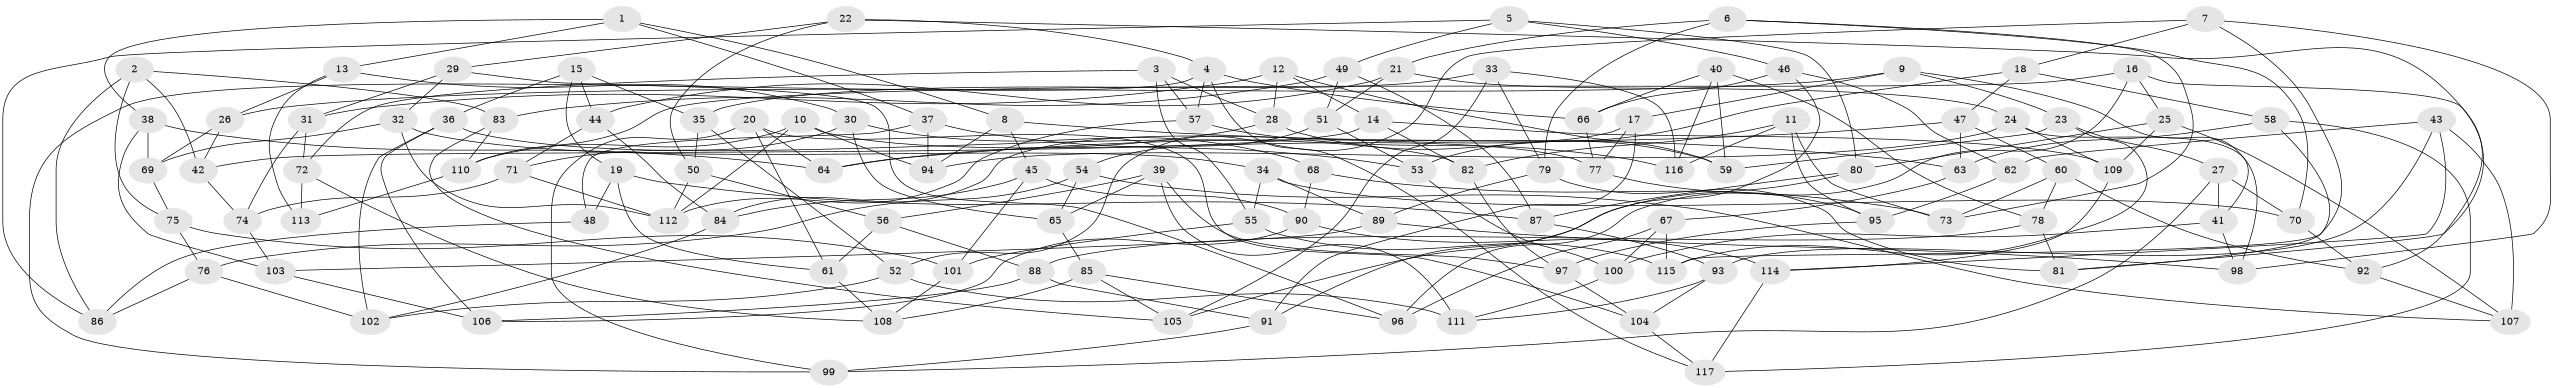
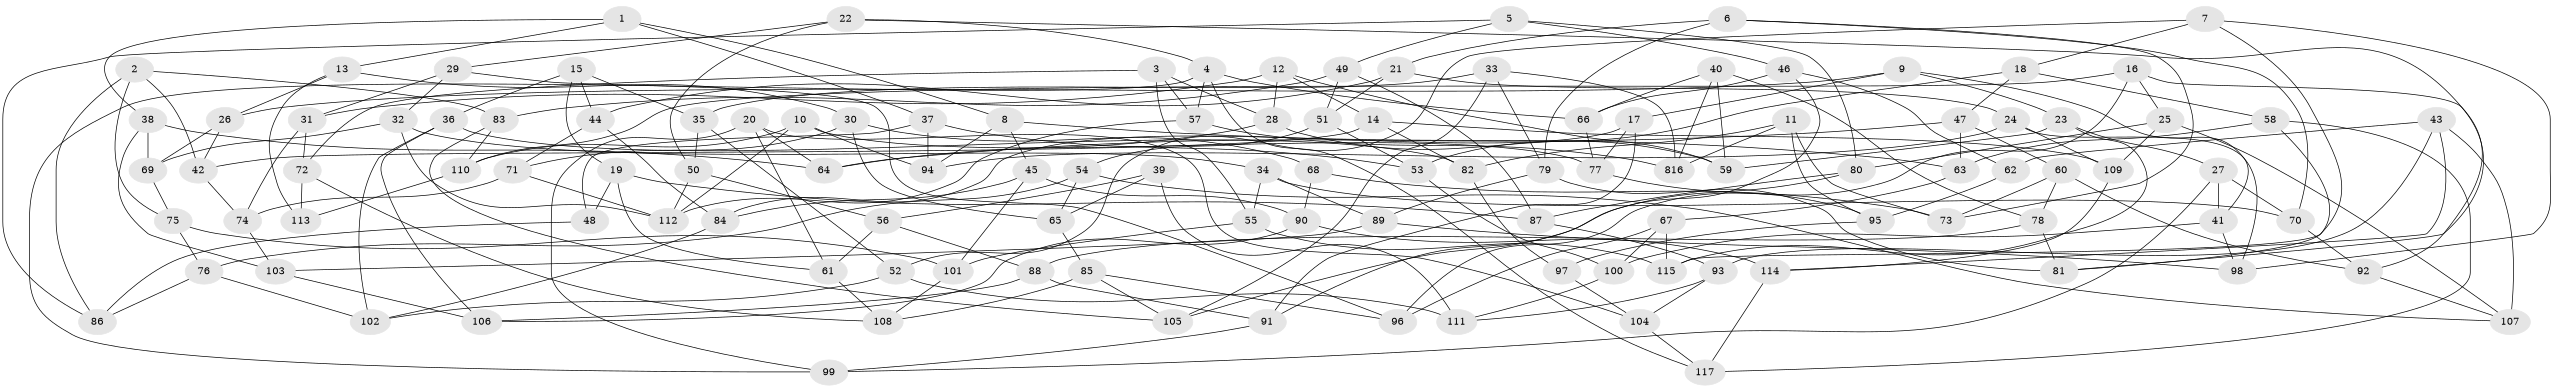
node "116": label "116" -> "816"
edge "39" -- "97": removed
